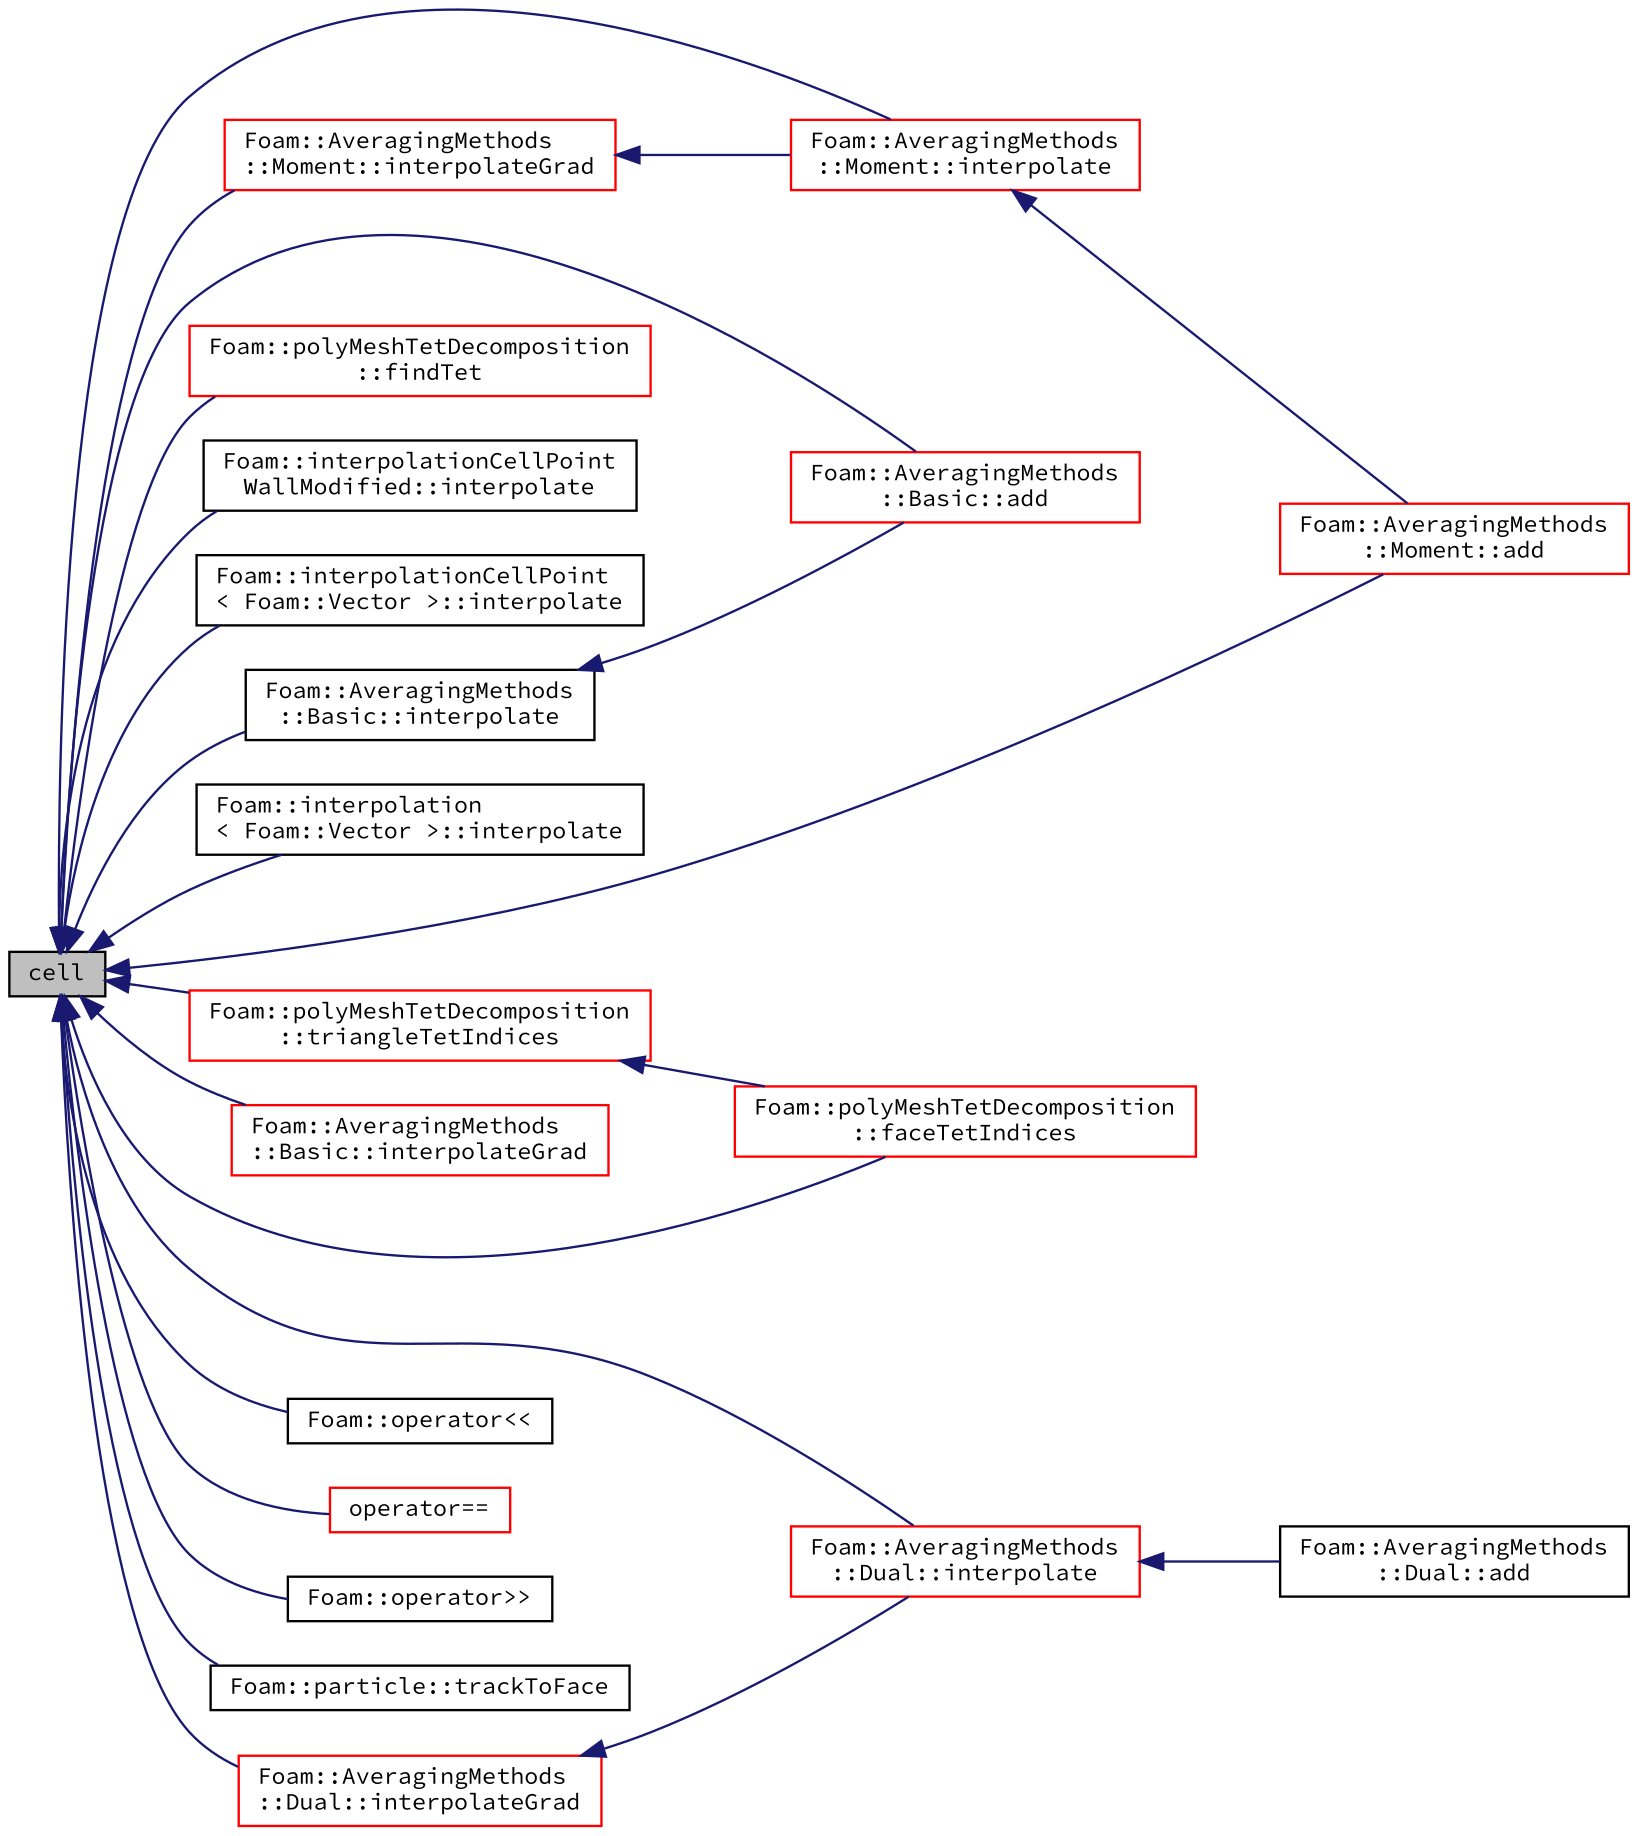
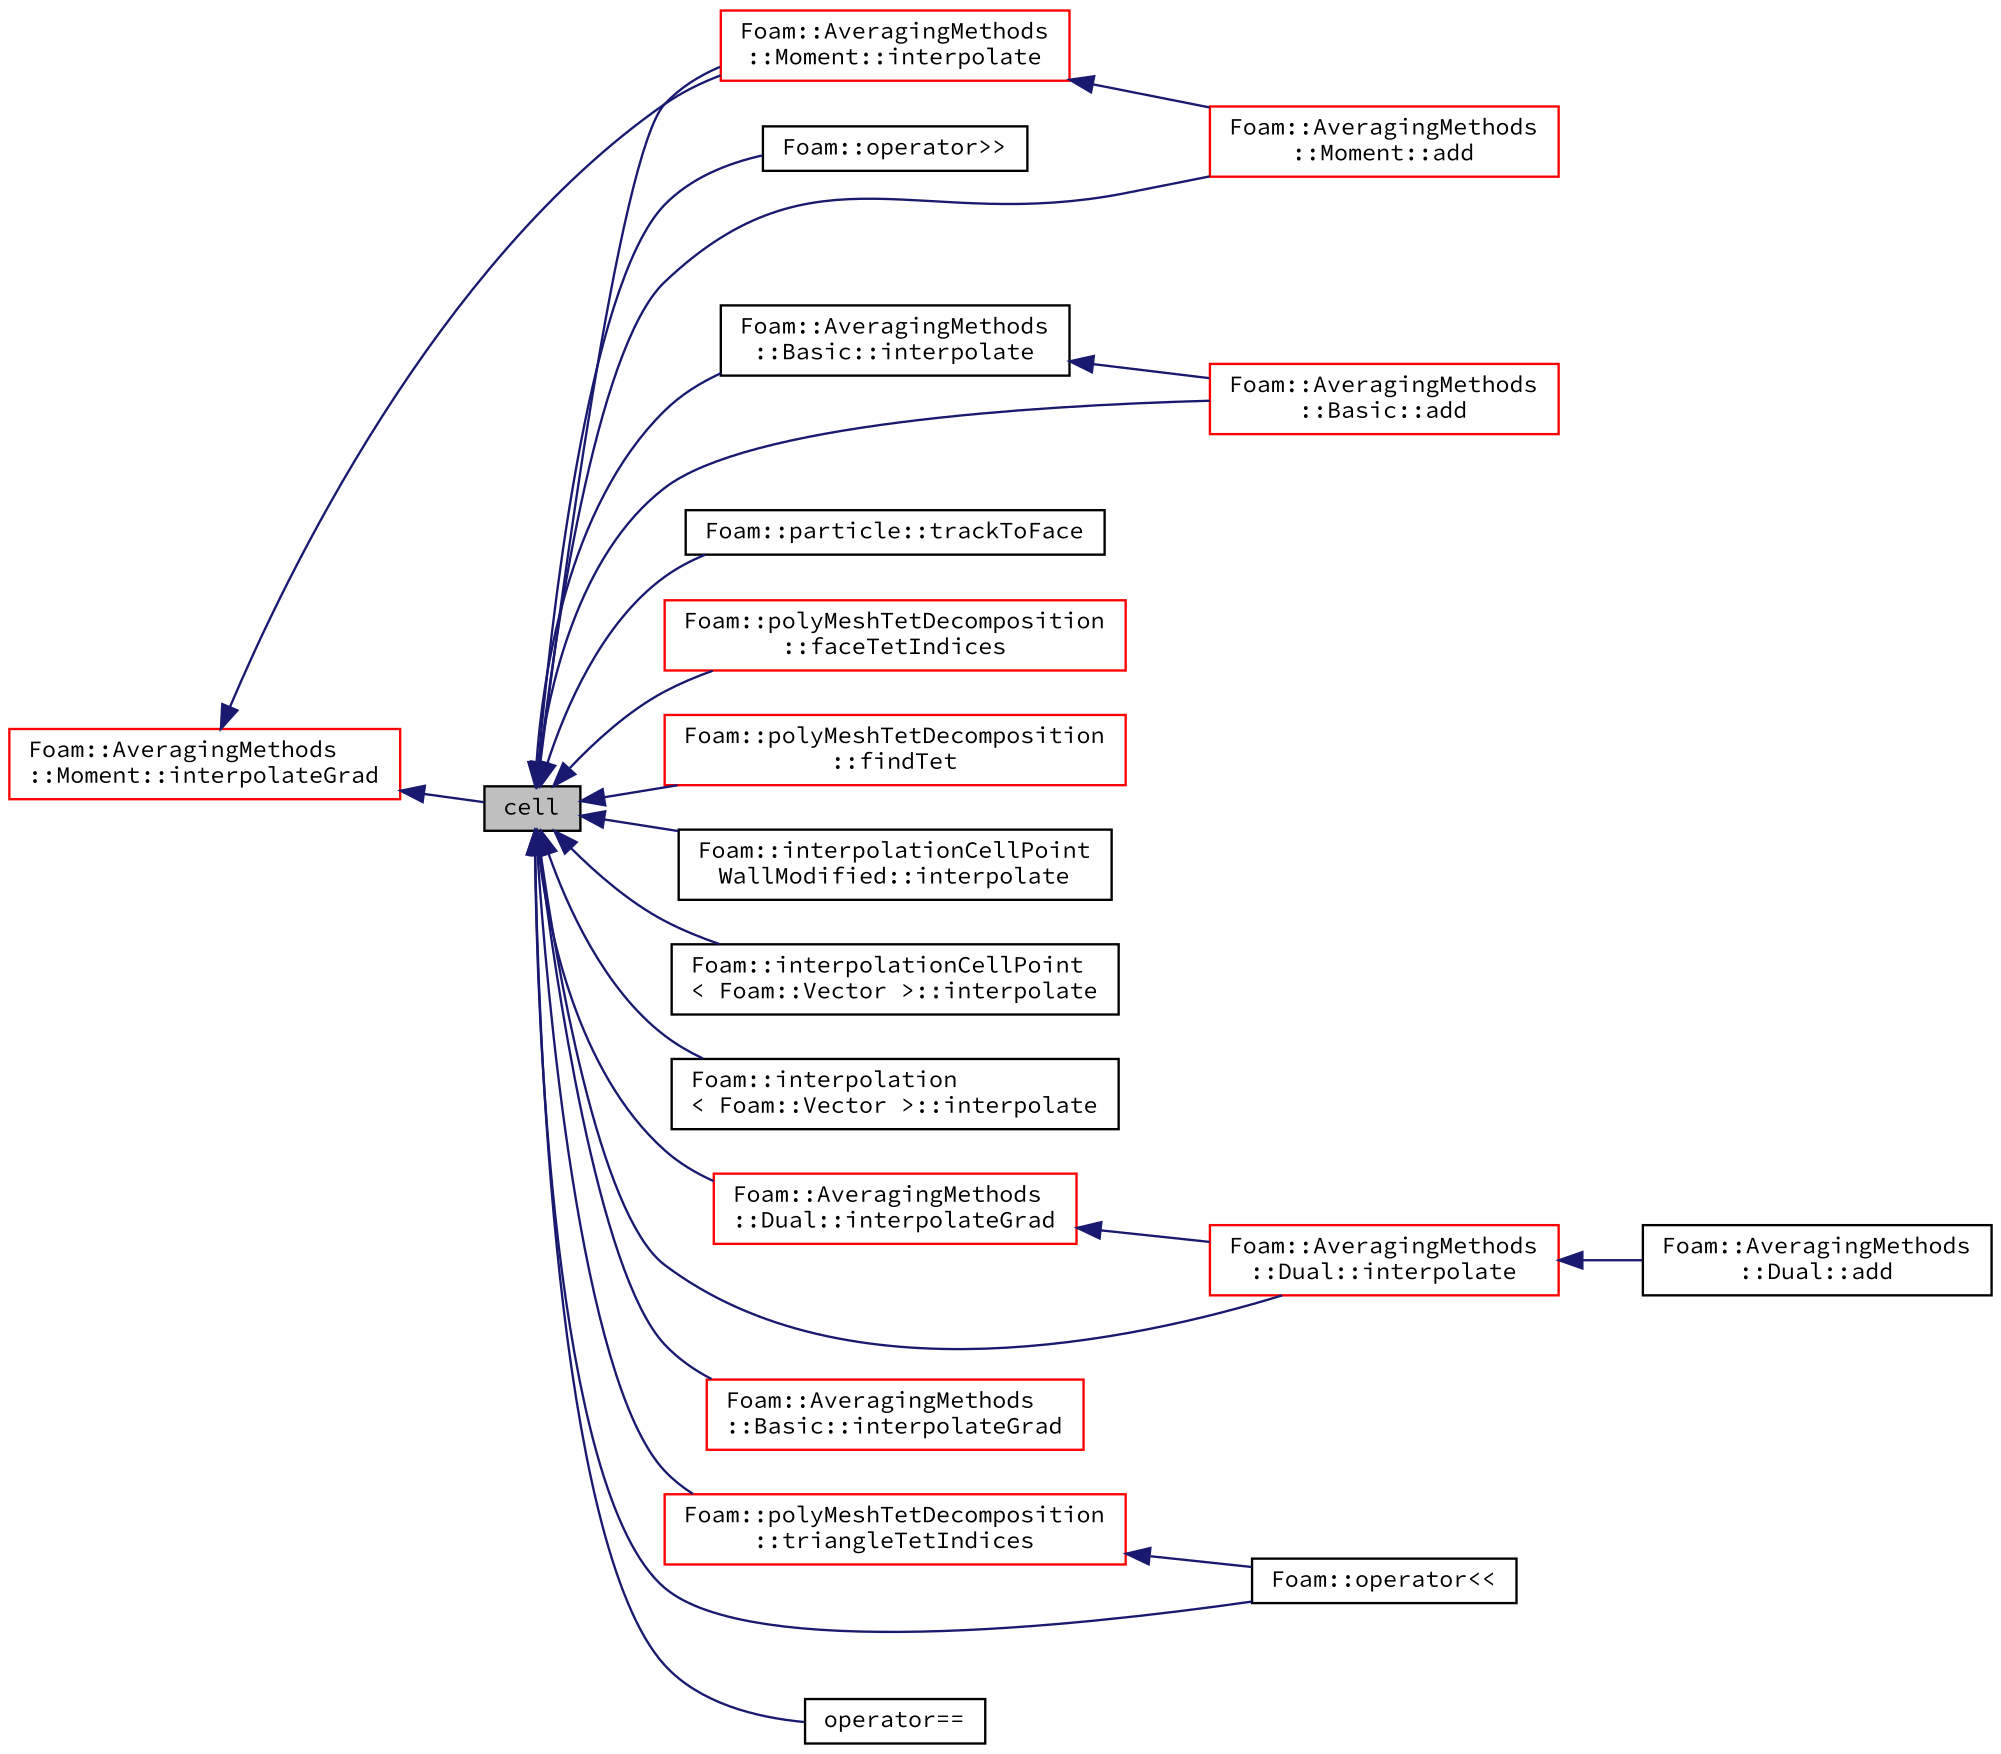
edge "Foam::AveragingMethods ::Moment::interpolateGrad" -> "cell": reversed
edge "Foam::polyMeshTetDecomposition ::faceTetIndices" -> "Foam::polyMeshTetDecomposition ::triangleTetIndices": now "Foam::operator<<" -> "Foam::polyMeshTetDecomposition ::triangleTetIndices"
node "operator==": color red -> black
